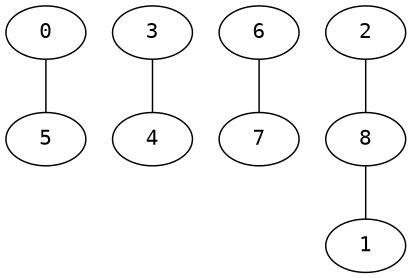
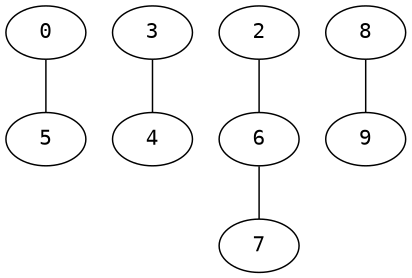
edge "2" -- "8": now "2" -- "6"
node "1": label "1" -> "9"
